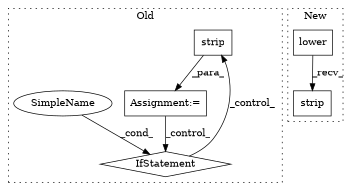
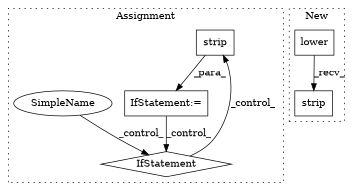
cluster "Old": label "Old" -> "Assignment"
node "Assignment:=": label "Assignment:=" -> "IfStatement:="
edge "SimpleName" -> "IfStatement": label "_cond_" -> "_control_"
